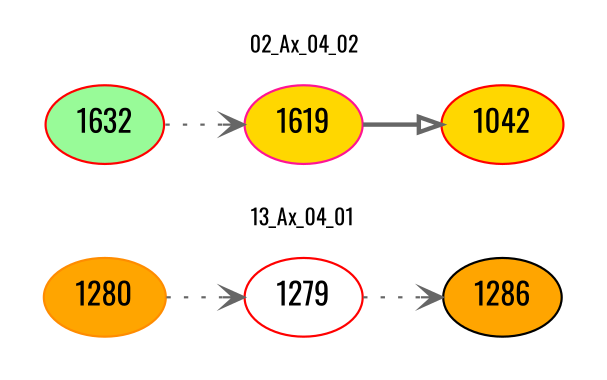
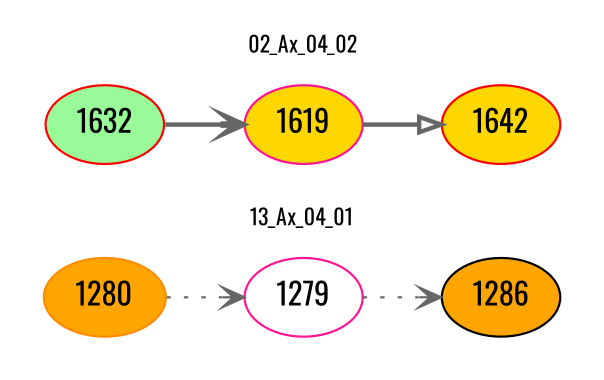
edge "1632" -> "1619": style dotted -> bold
node "1042": label "1042" -> "1642"
node "1279": color red -> deeppink
